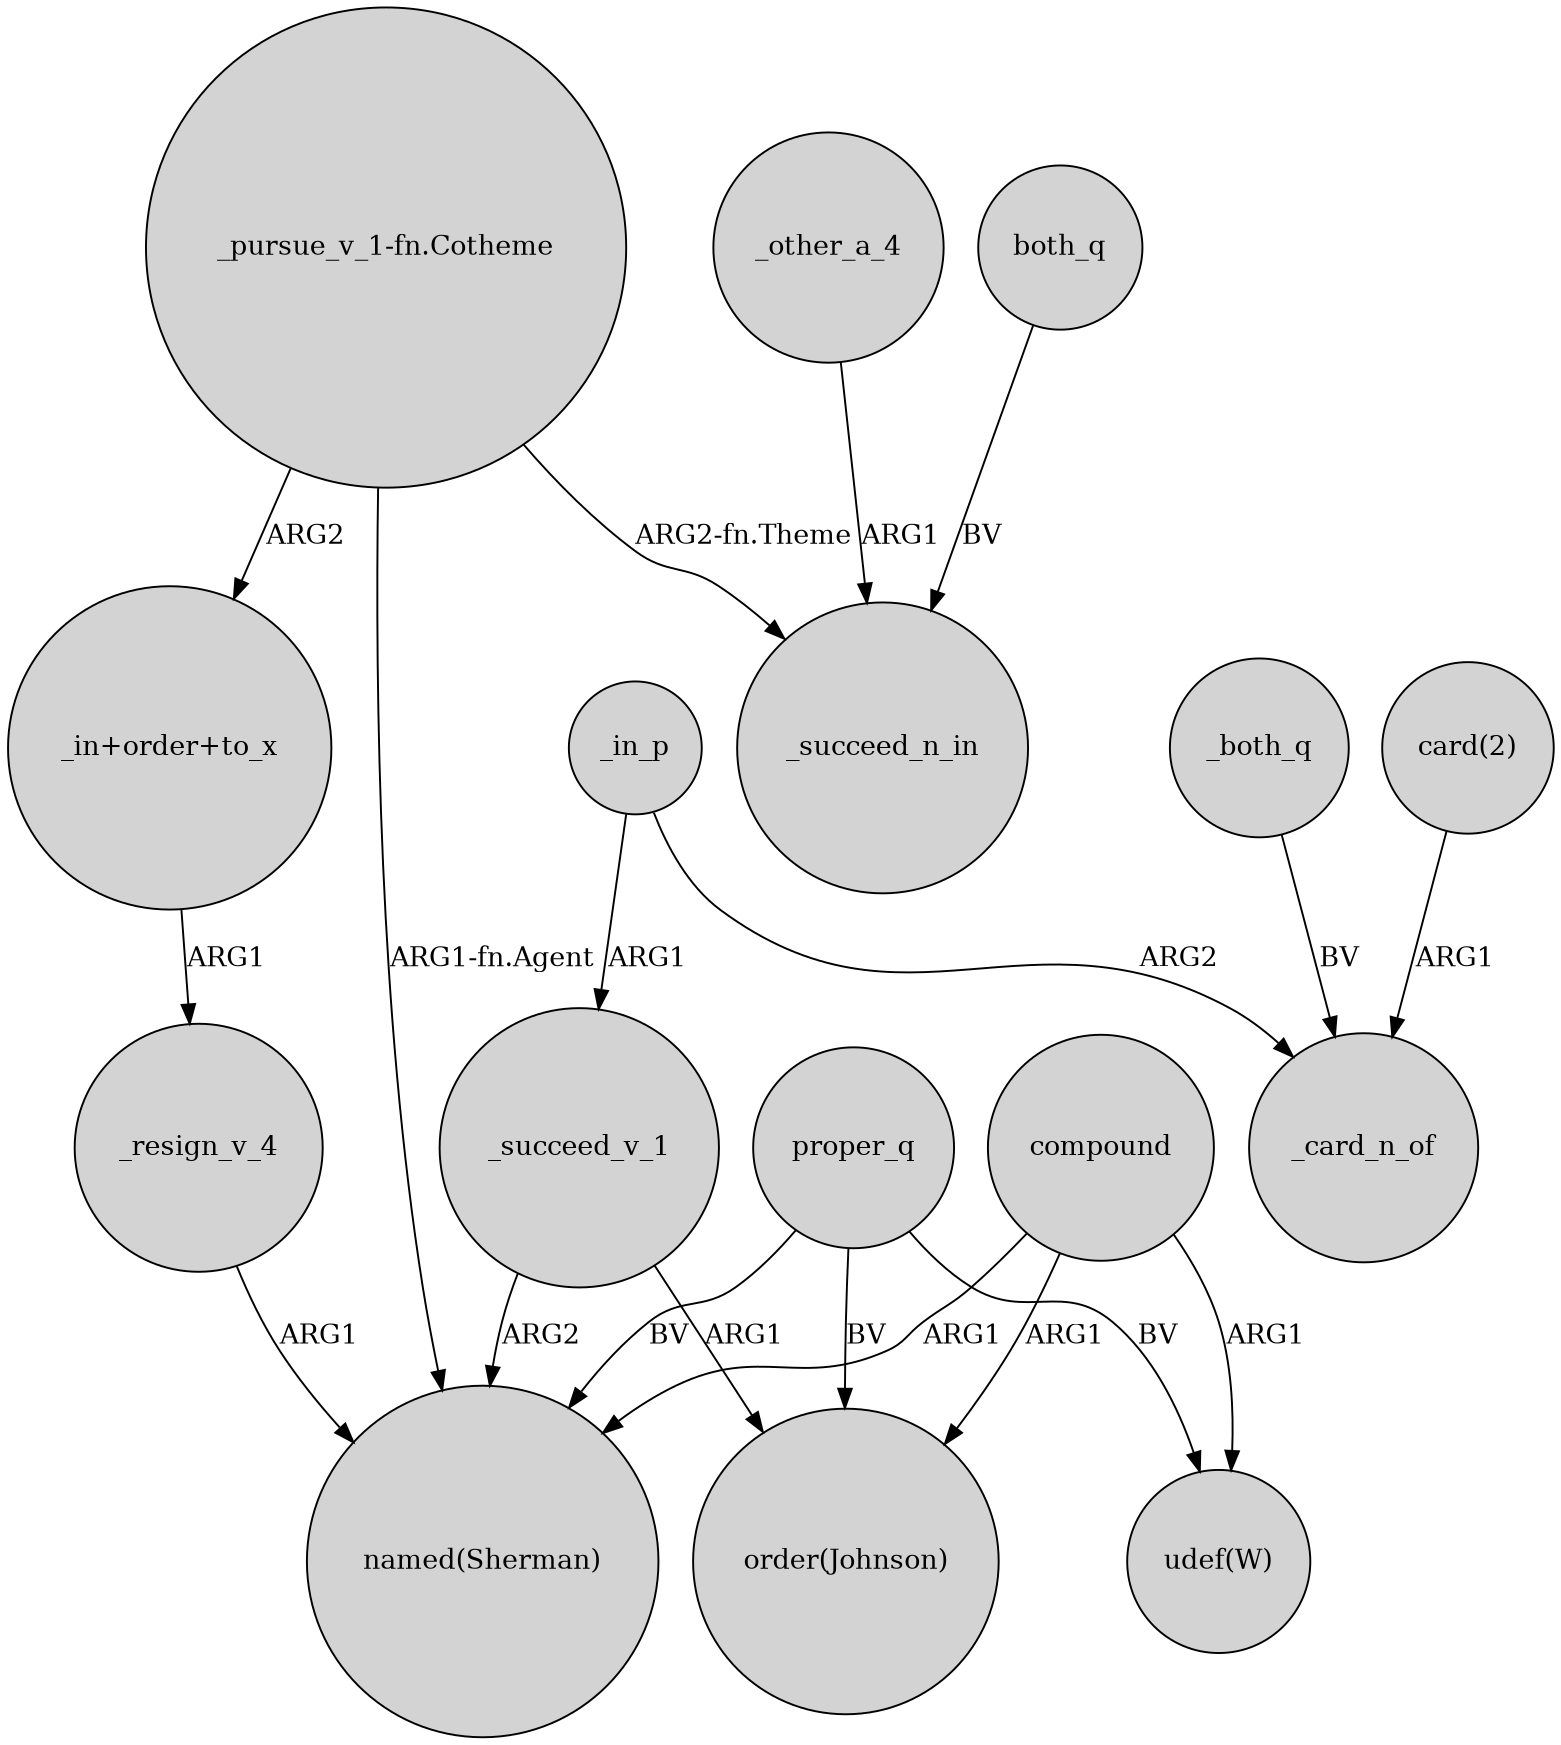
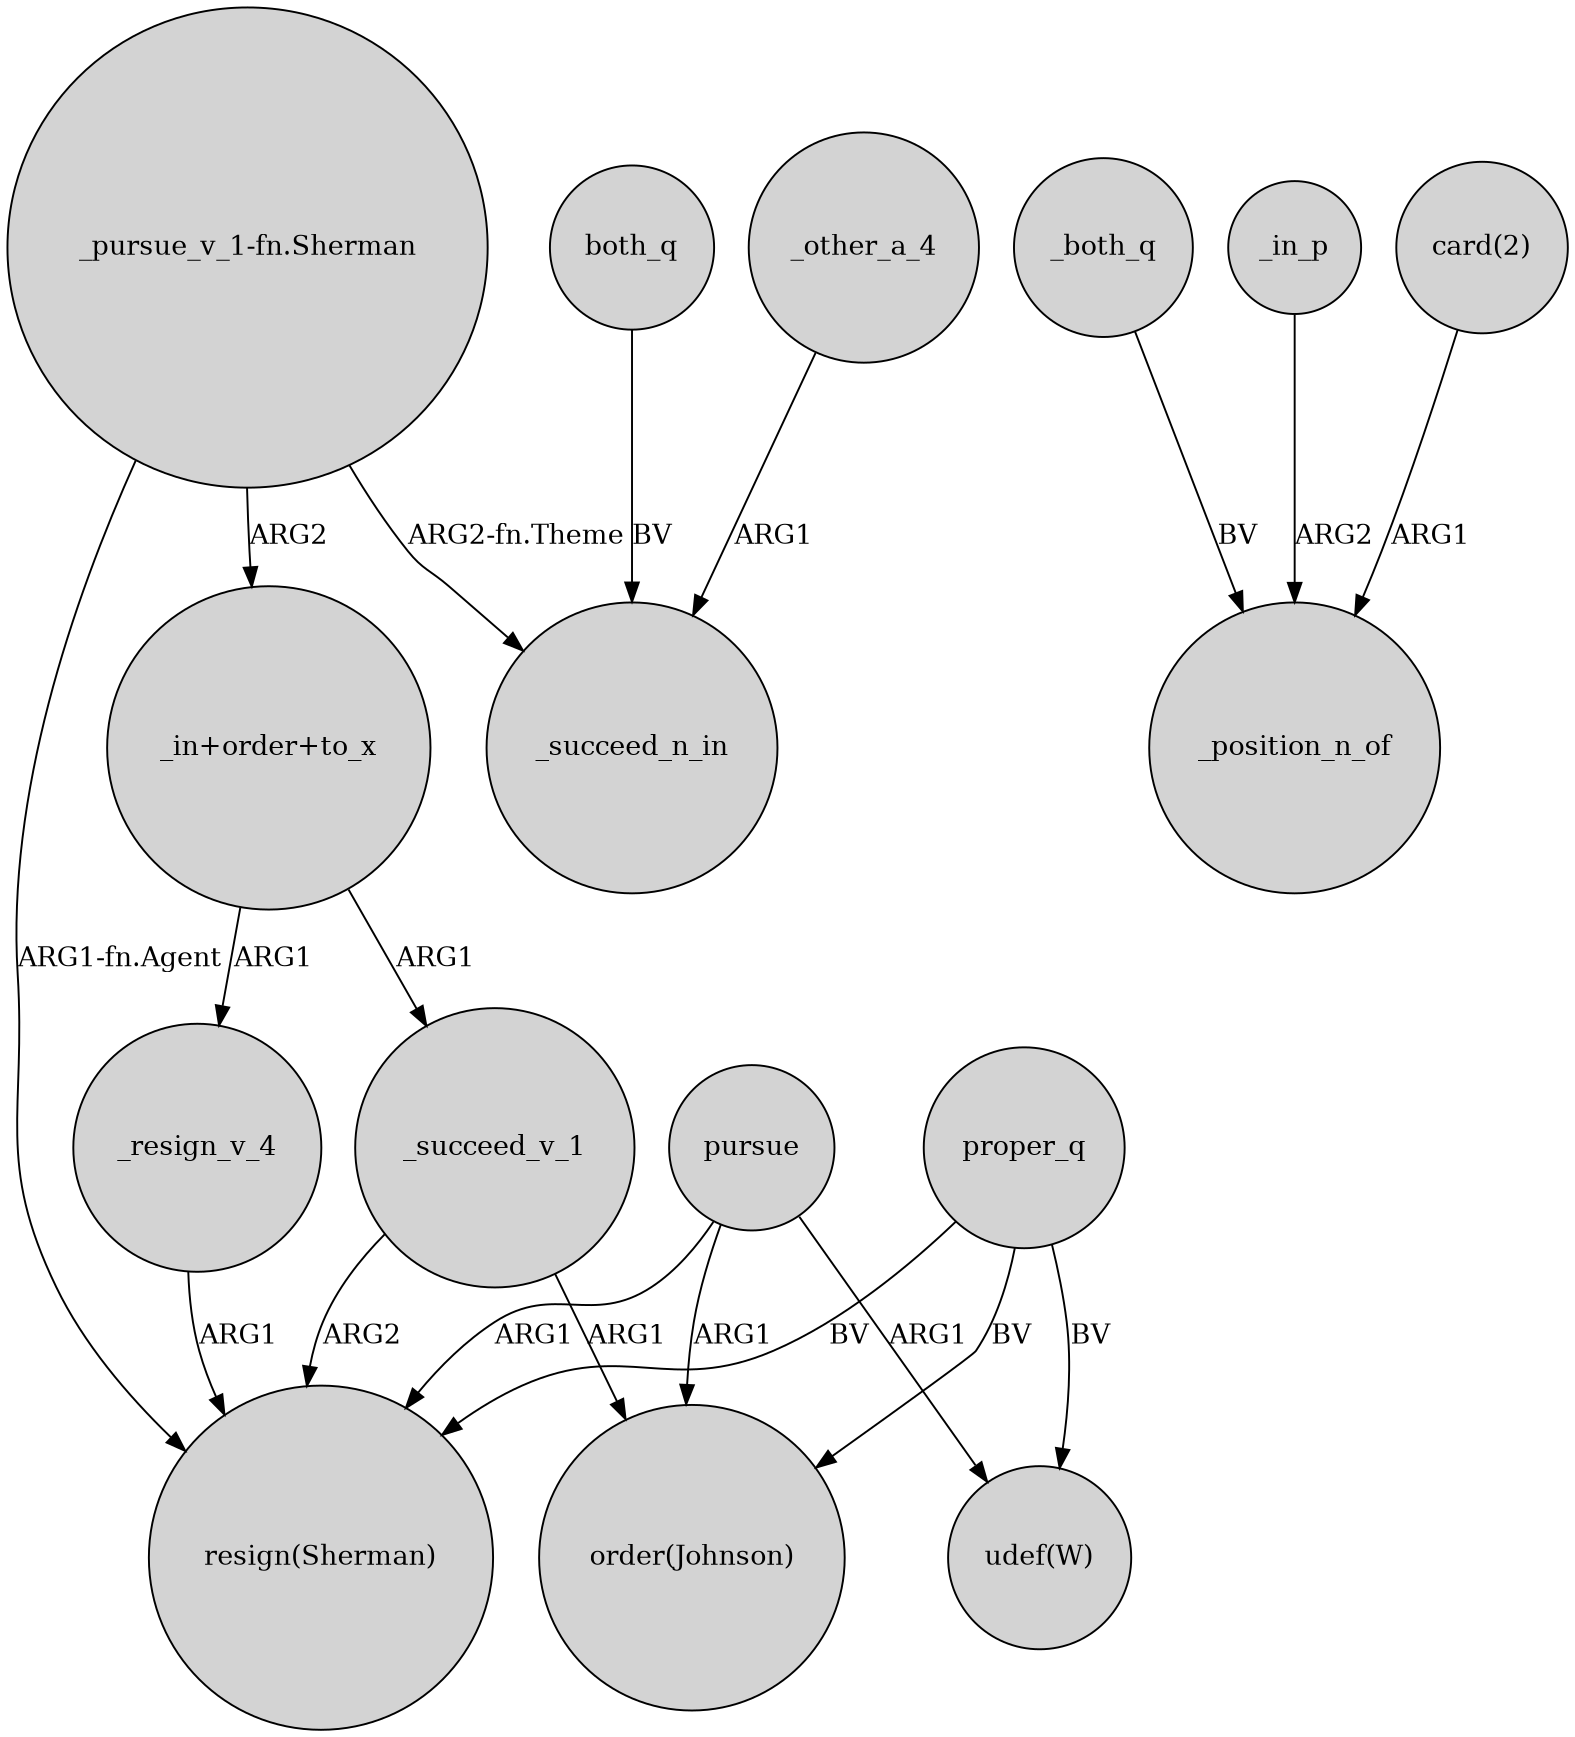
node "_pursue_v_1-fn.Cotheme": label "_pursue_v_1-fn.Cotheme" -> "_pursue_v_1-fn.Sherman"
edge "_in_p" -> "_succeed_v_1": now "_in+order+to_x" -> "_succeed_v_1"
node "compound": label "compound" -> "pursue"
node "_card_n_of": label "_card_n_of" -> "_position_n_of"
node "named(Sherman)": label "named(Sherman)" -> "resign(Sherman)"
